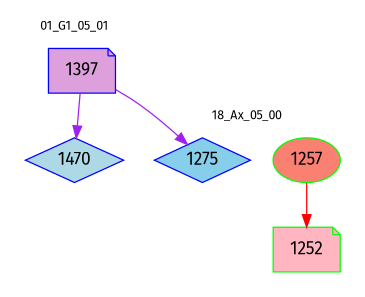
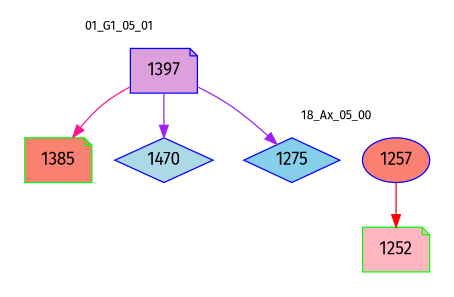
node "1385": added
node "1257": color green -> blue
